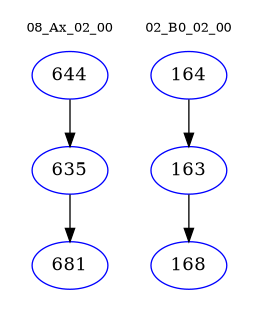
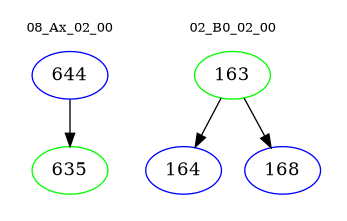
edge "164" -> "163": reversed
node "635": color blue -> green
node "163": color blue -> green
node "681": removed
